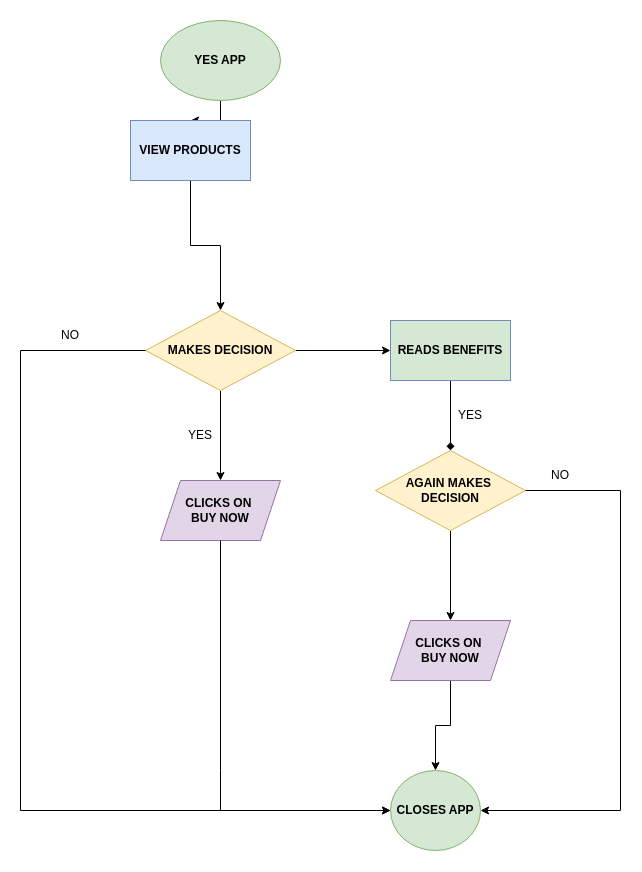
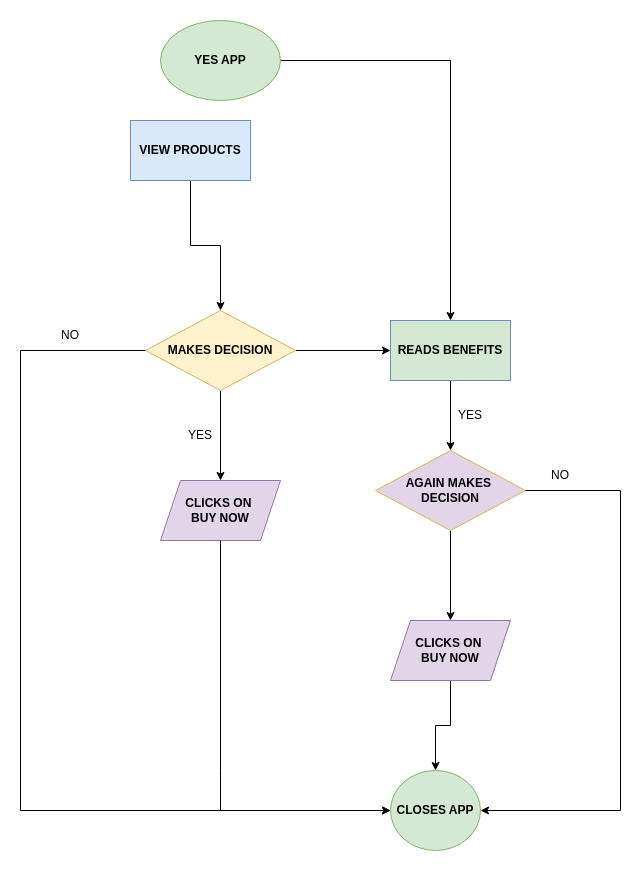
edge "YES APP" -> "VIEW PRODUCTS": now "YES APP" -> "READS BENEFITS"
edge "READS BENEFITS" -> "AGAIN MAKES DECISION": arrowhead diamond -> classic
node "AGAIN MAKES DECISION": fillcolor #fff2cc -> #e1d5e7
